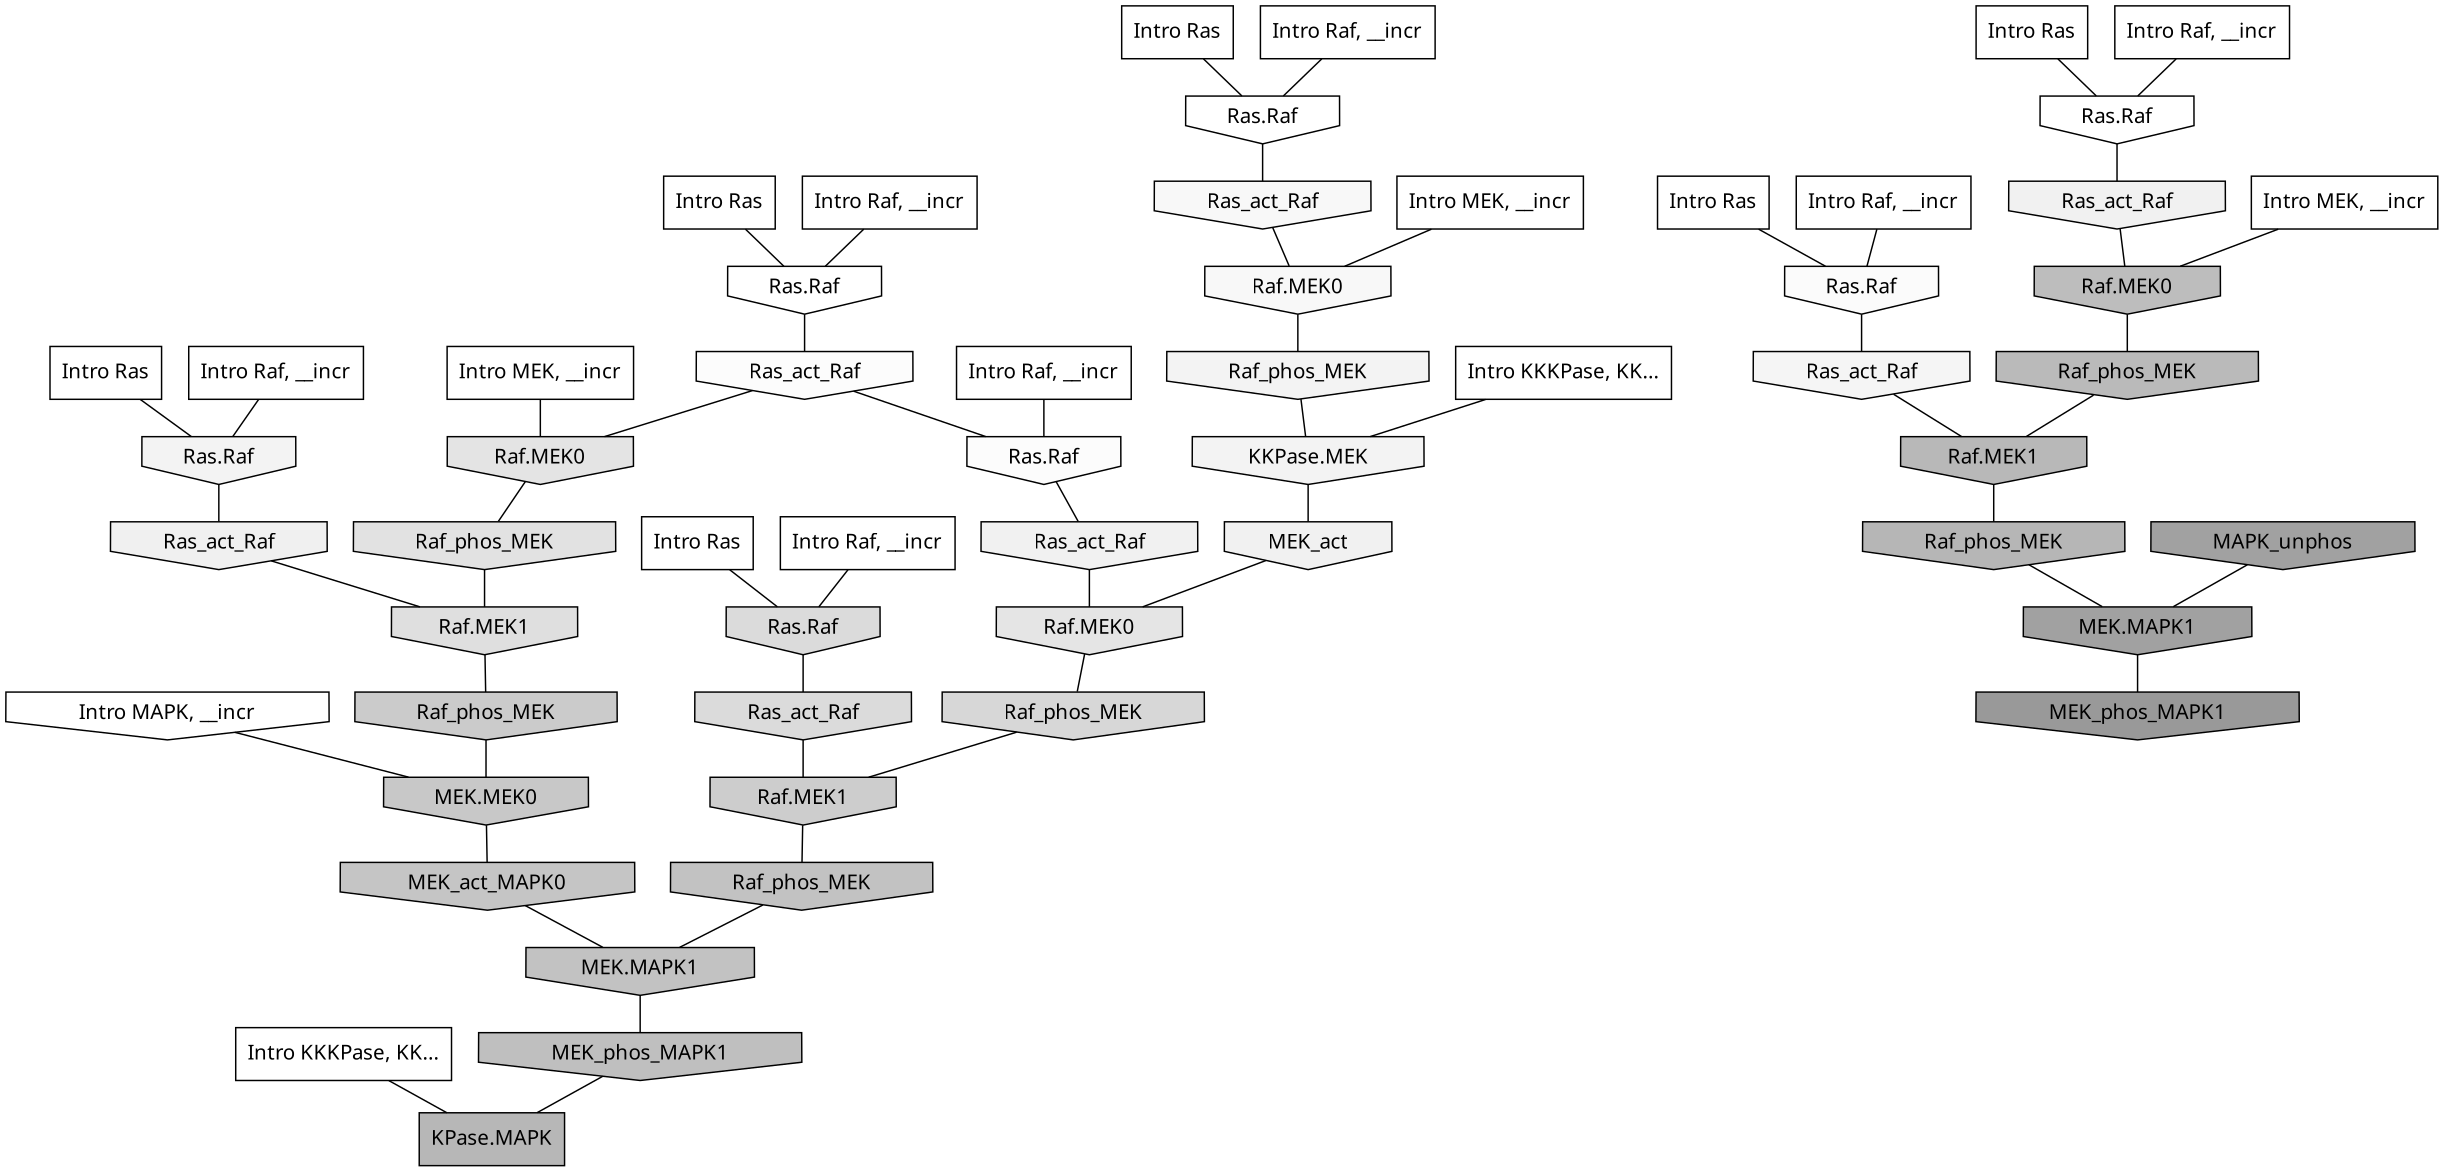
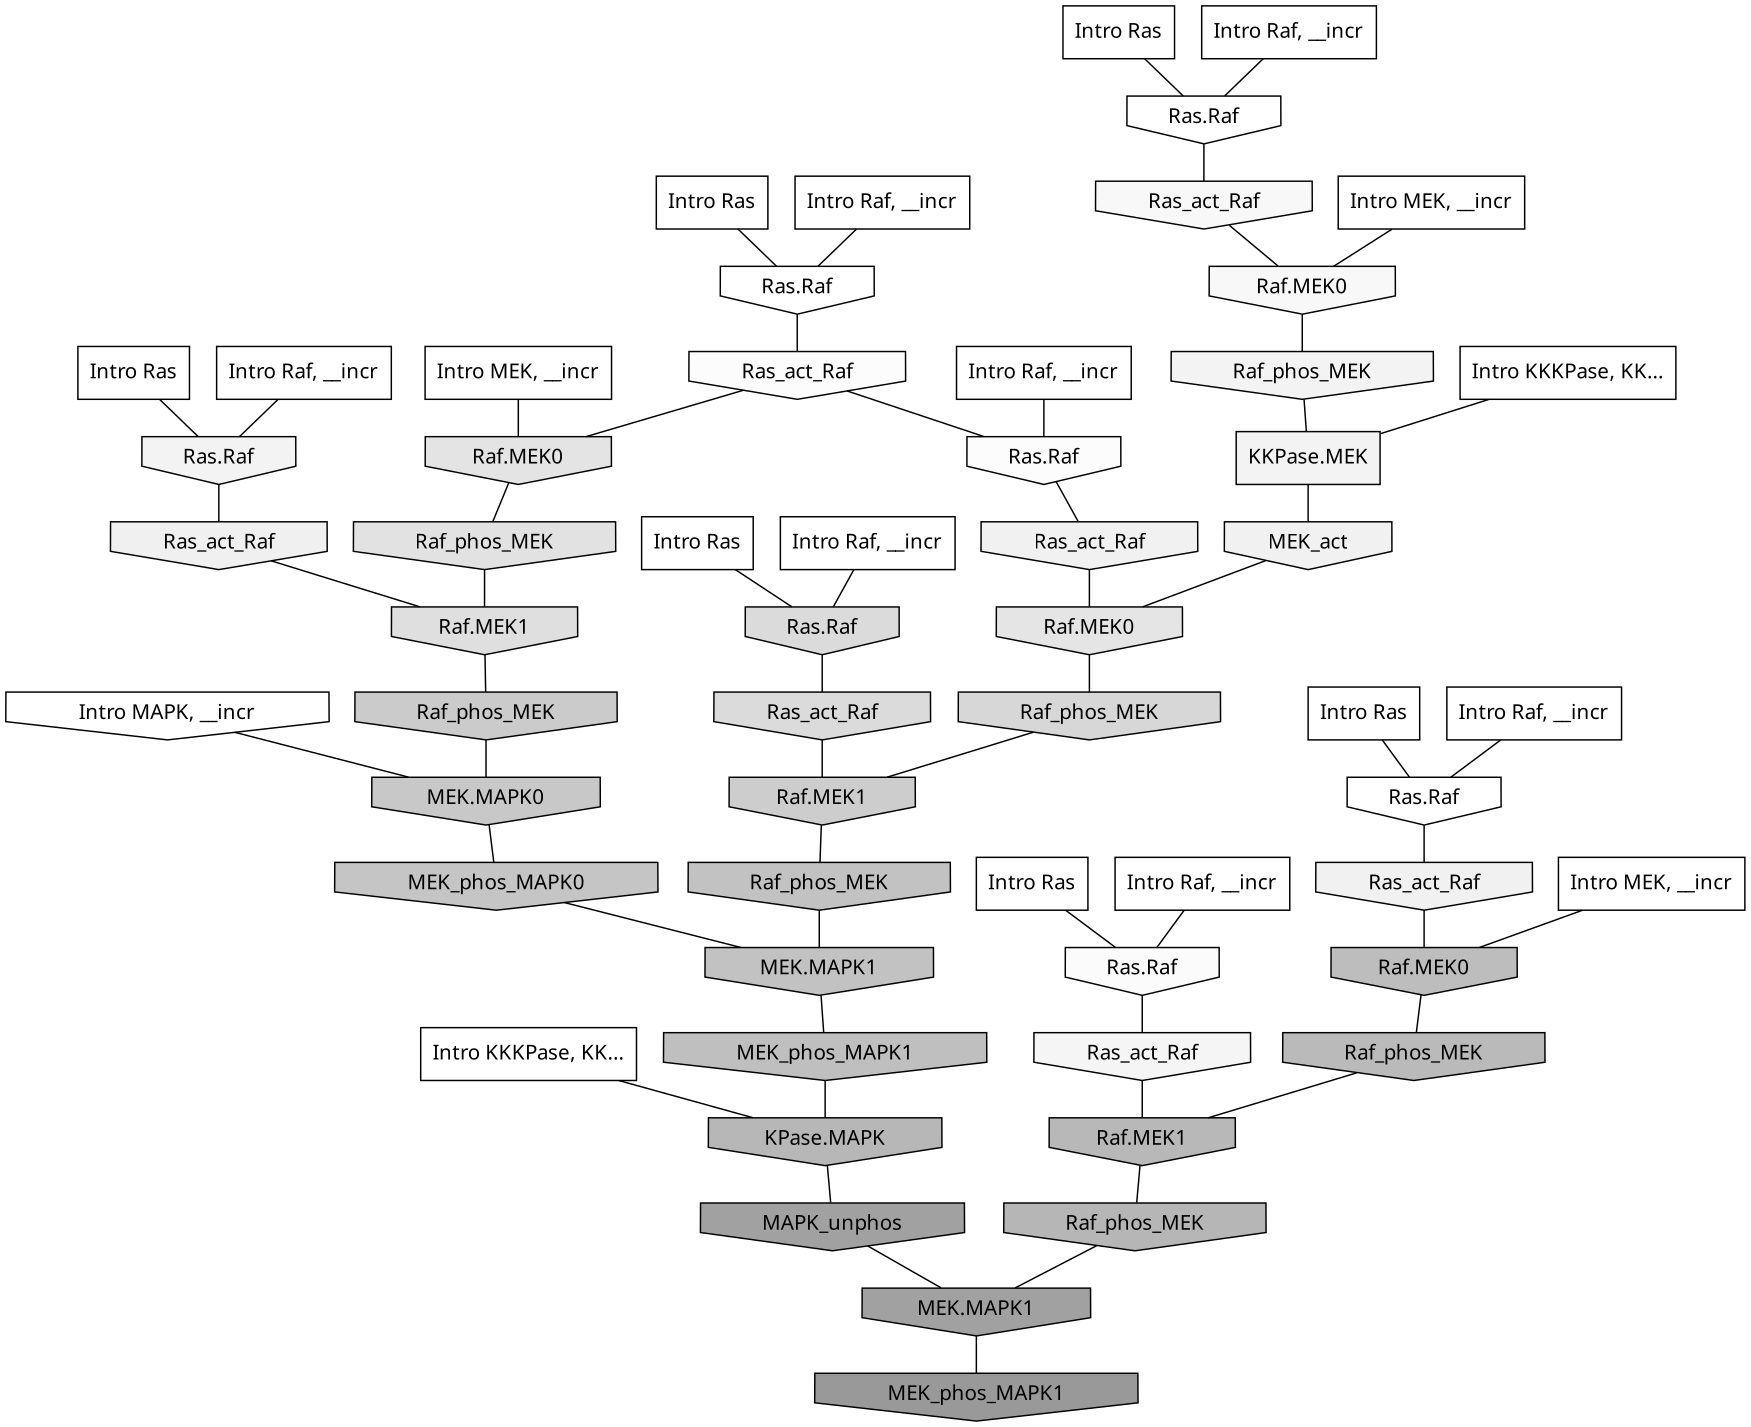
node "KKPase.MEK": shape invhouse -> box
node "MEK.MEK0": label "MEK.MEK0" -> "MEK.MAPK0"
node "MEK_act_MAPK0": label "MEK_act_MAPK0" -> "MEK_phos_MAPK0"
node "KPase.MAPK": shape box -> invhouse
edge "KPase.MAPK" -- "MAPK_unphos": added
